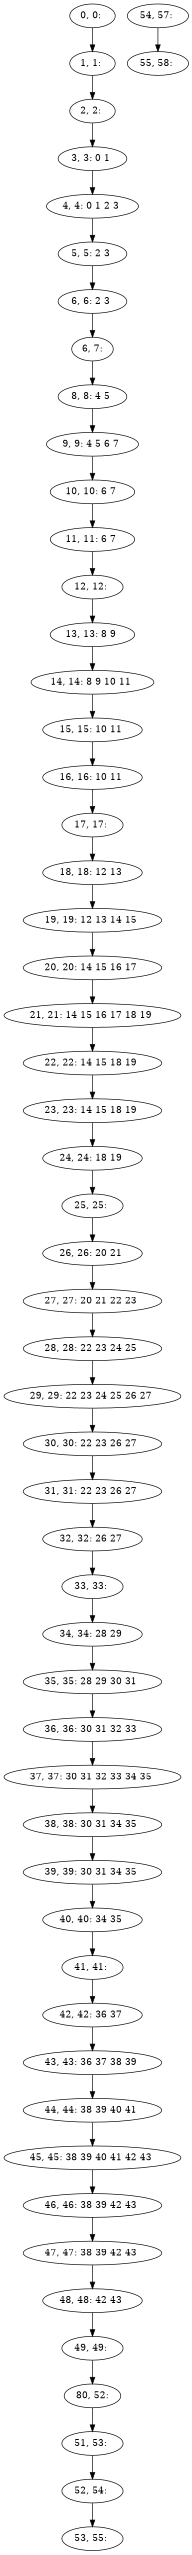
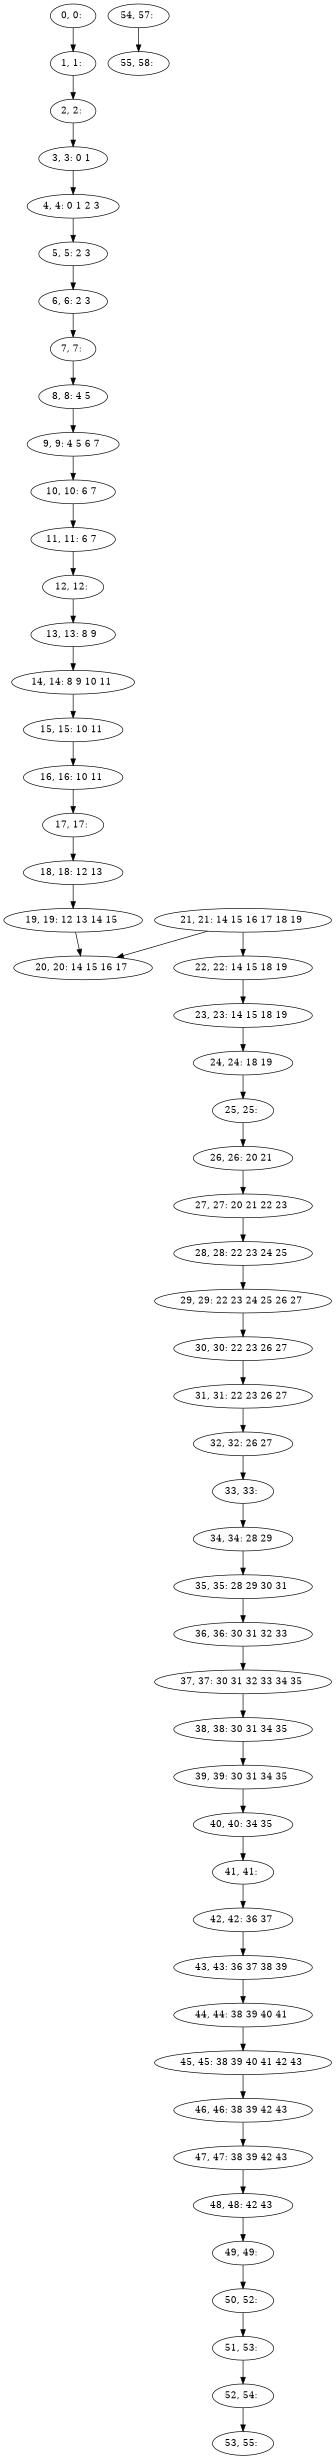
node "6, 7:": label "6, 7:" -> "7, 7:"
edge "20, 20: 14 15 16 17" -> "21, 21: 14 15 16 17 18 19": reversed
node "80, 52:": label "80, 52:" -> "50, 52:"
